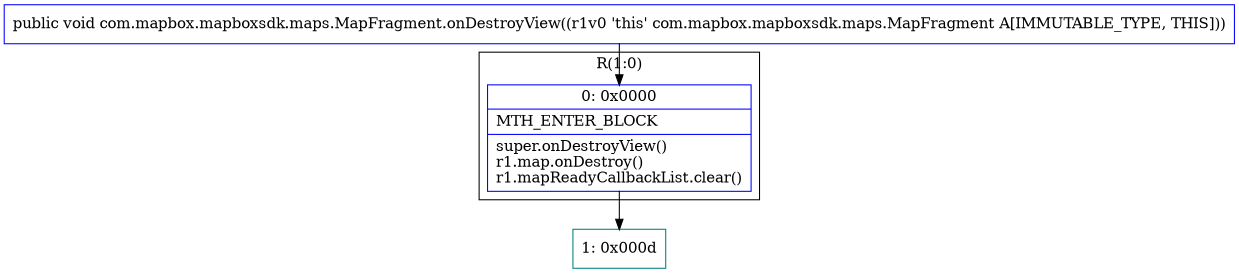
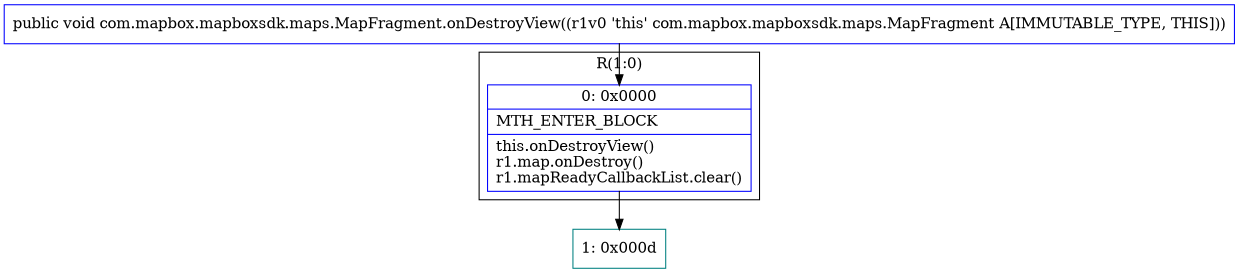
node "0: 0x0000": text "super.onDestroyView()" -> "this.onDestroyView()"
